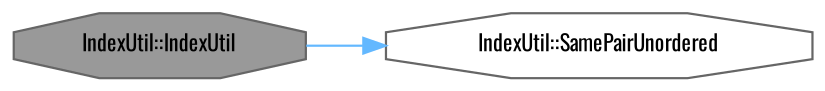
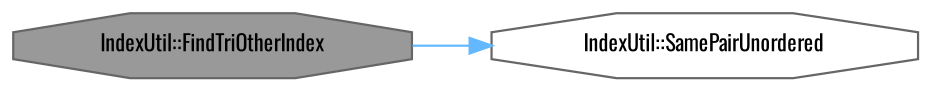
node "IndexUtil::IndexUtil": label "IndexUtil::IndexUtil" -> "IndexUtil::FindTriOtherIndex"
